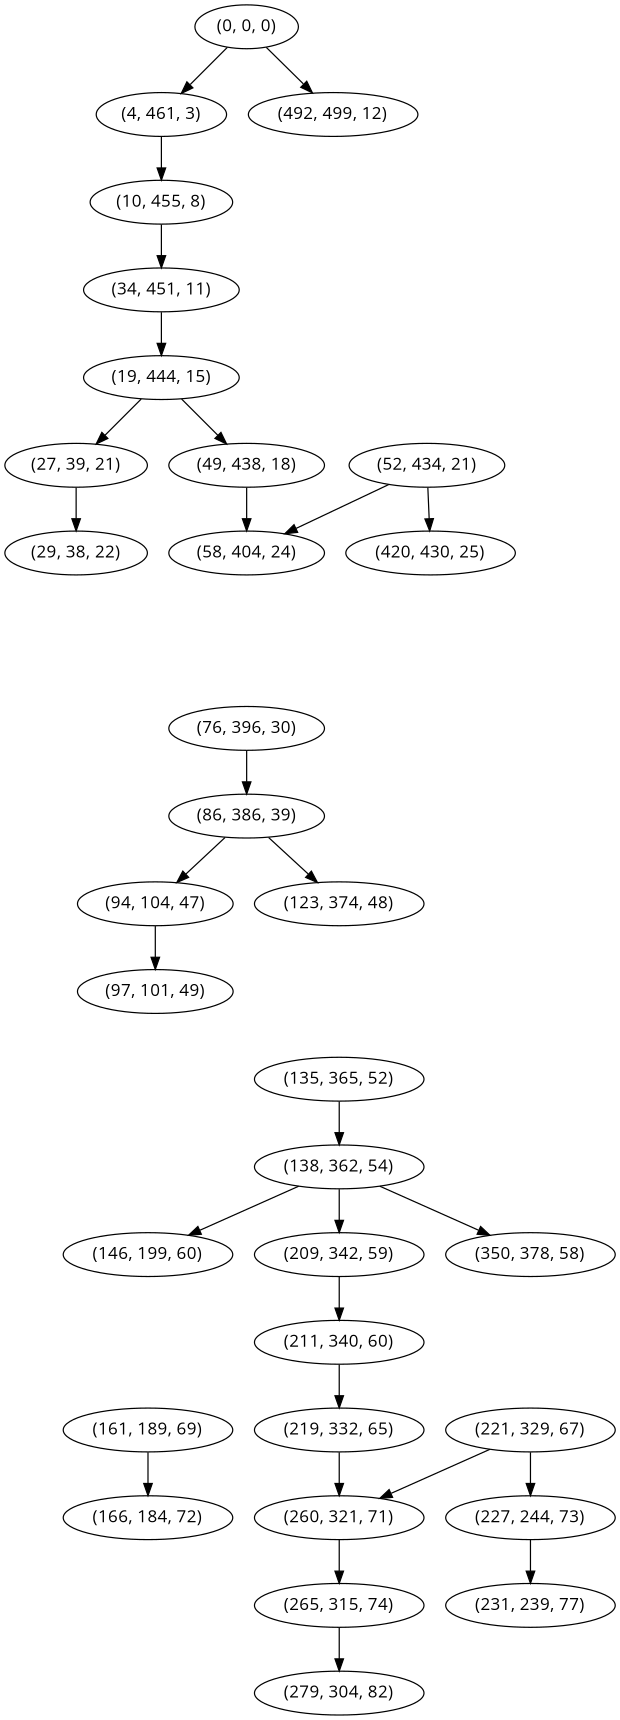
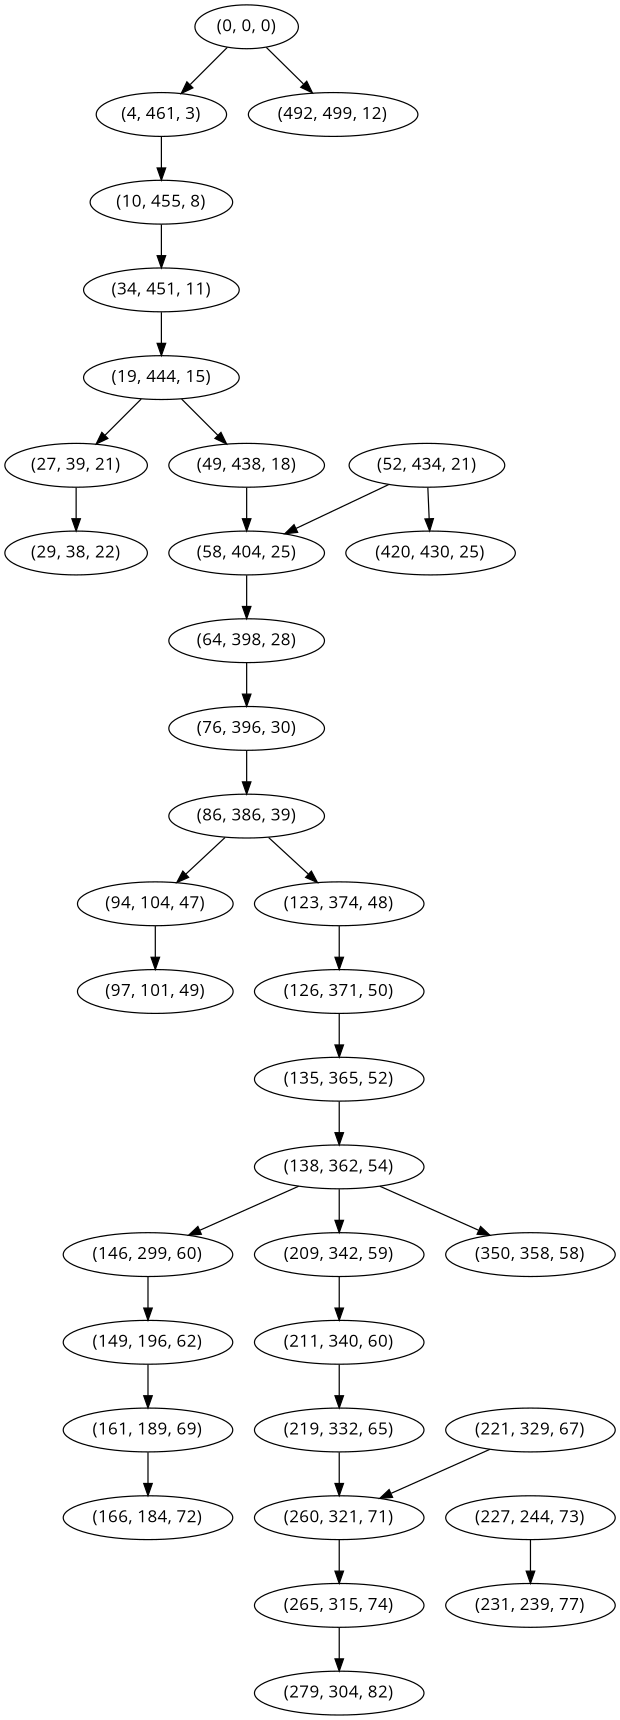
node "(58, 404, 24)": label "(58, 404, 24)" -> "(58, 404, 25)"
node "(64, 398, 28)": added
node "(126, 371, 50)": added
node "(146, 199, 60)": label "(146, 199, 60)" -> "(146, 299, 60)"
node "(350, 378, 58)": label "(350, 378, 58)" -> "(350, 358, 58)"
node "(149, 196, 62)": added
edge "(221, 329, 67)" -> "(227, 244, 73)": removed
